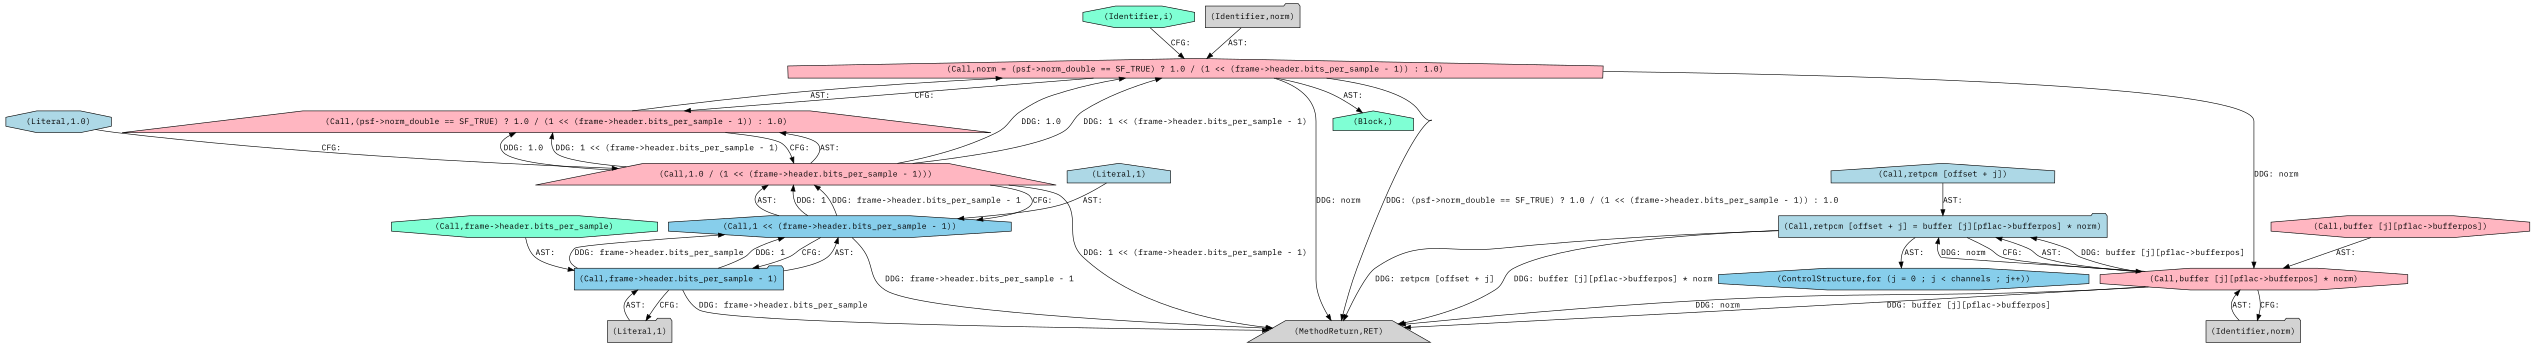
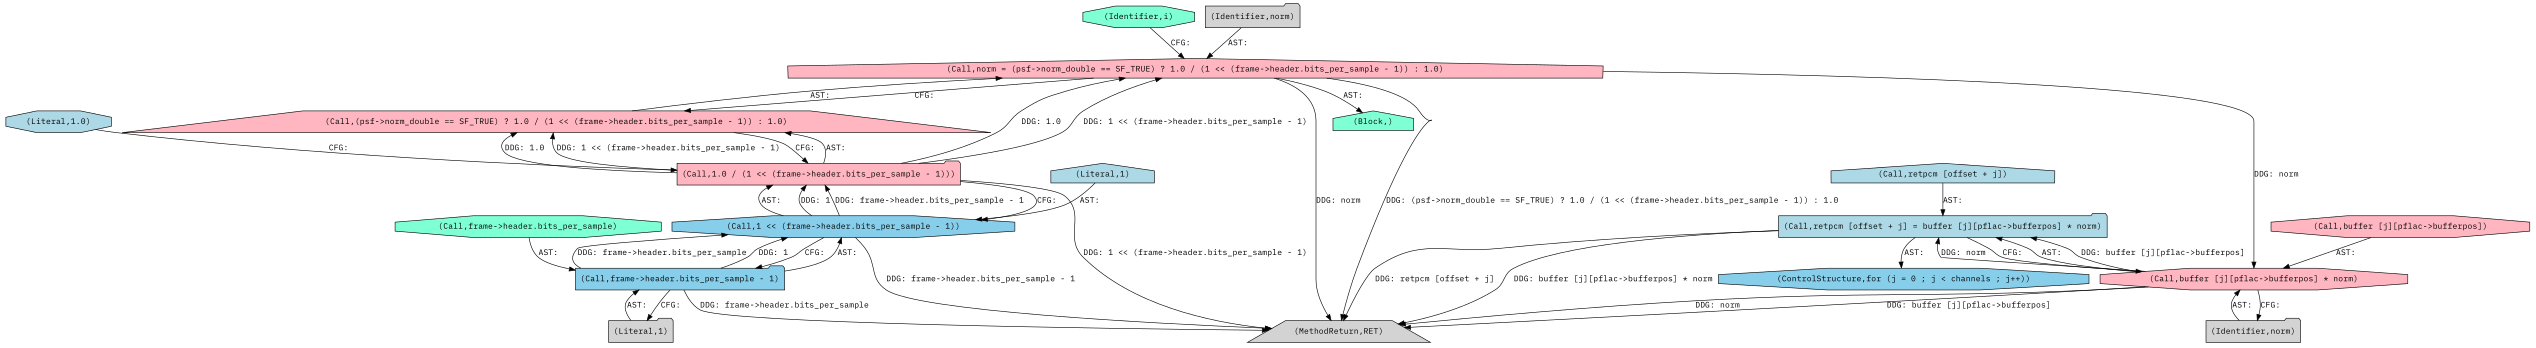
node "(Call,1.0 / (1 << (frame->header.bits_per_sample - 1)))": shape trapezium -> folder
